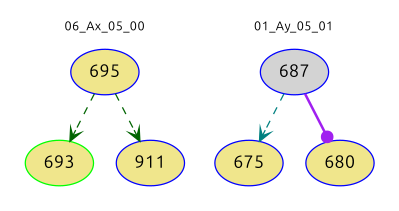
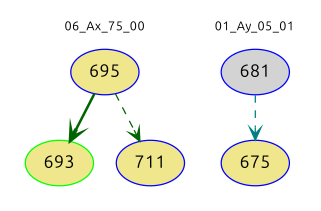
cluster "06_Ax_05_00": label "06_Ax_05_00" -> "06_Ax_75_00"
node "687": label "687" -> "681"
edge "695" -> "693": style dashed -> bold
node "911": label "911" -> "711"
node "680": removed
